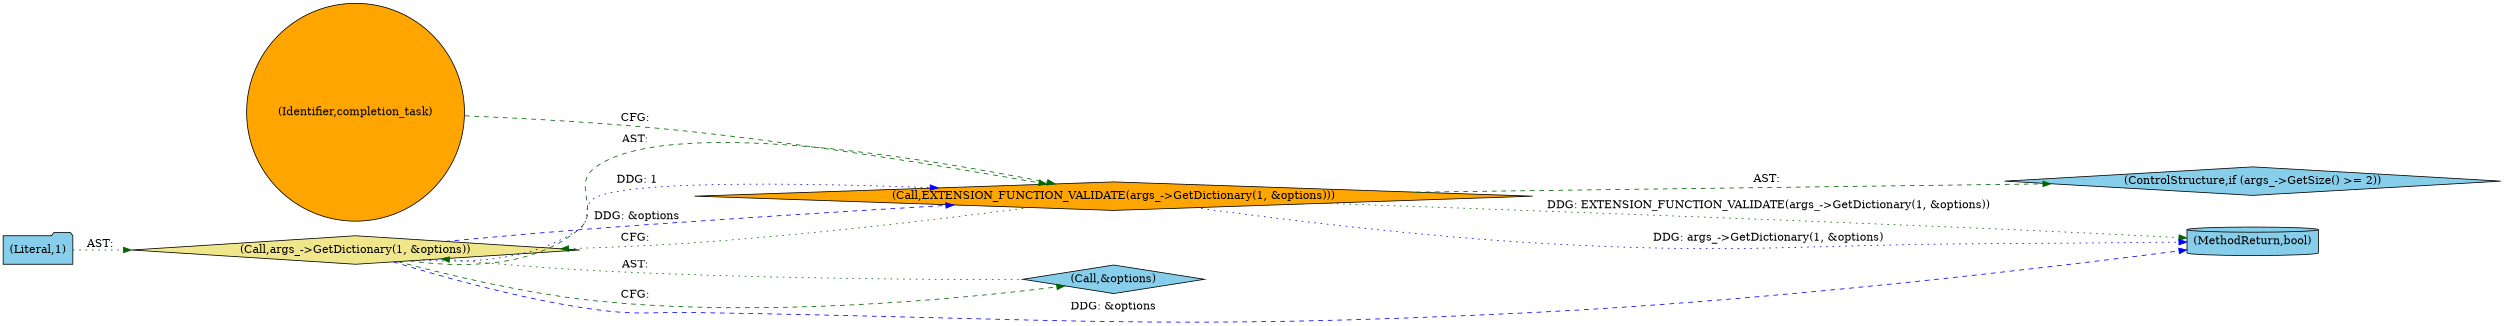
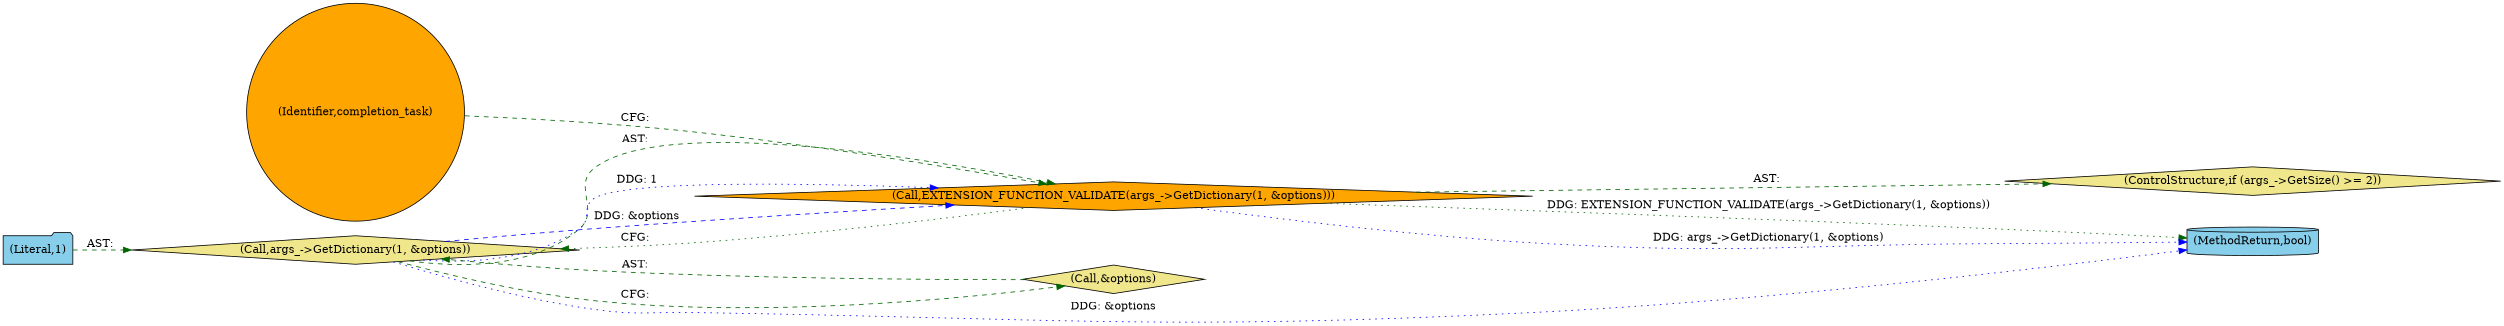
node "(ControlStructure,if (args_->GetSize() >= 2))": fillcolor skyblue -> khaki
edge "(Literal,1)" -> "(Call,args_->GetDictionary(1, &options))": style dotted -> dashed
edge "(Call,&options)" -> "(Call,args_->GetDictionary(1, &options))": style dotted -> dashed
node "(Call,&options)": fillcolor skyblue -> khaki
edge "(Call,args_->GetDictionary(1, &options))" -> "(MethodReturn,bool)": style dashed -> dotted
